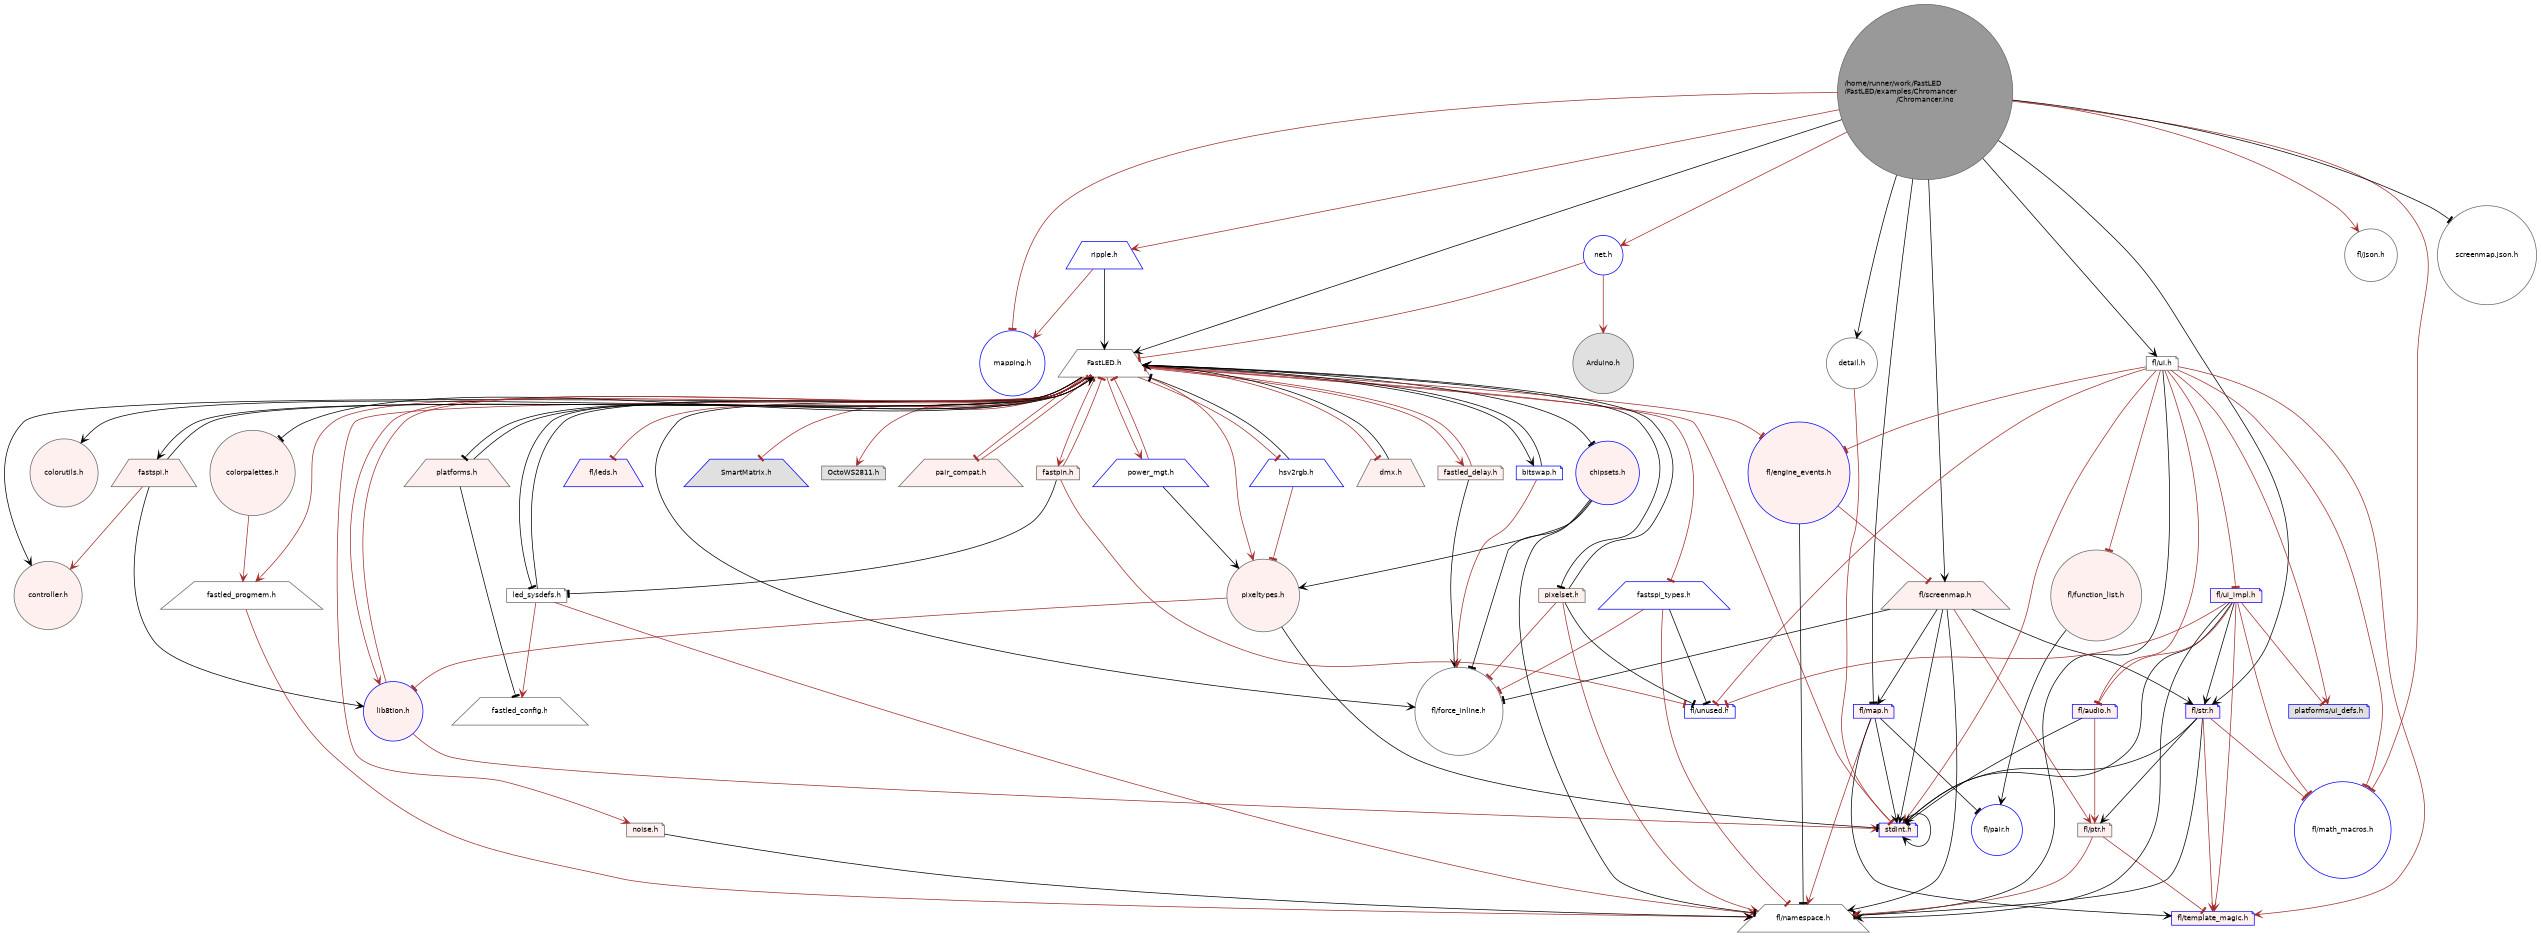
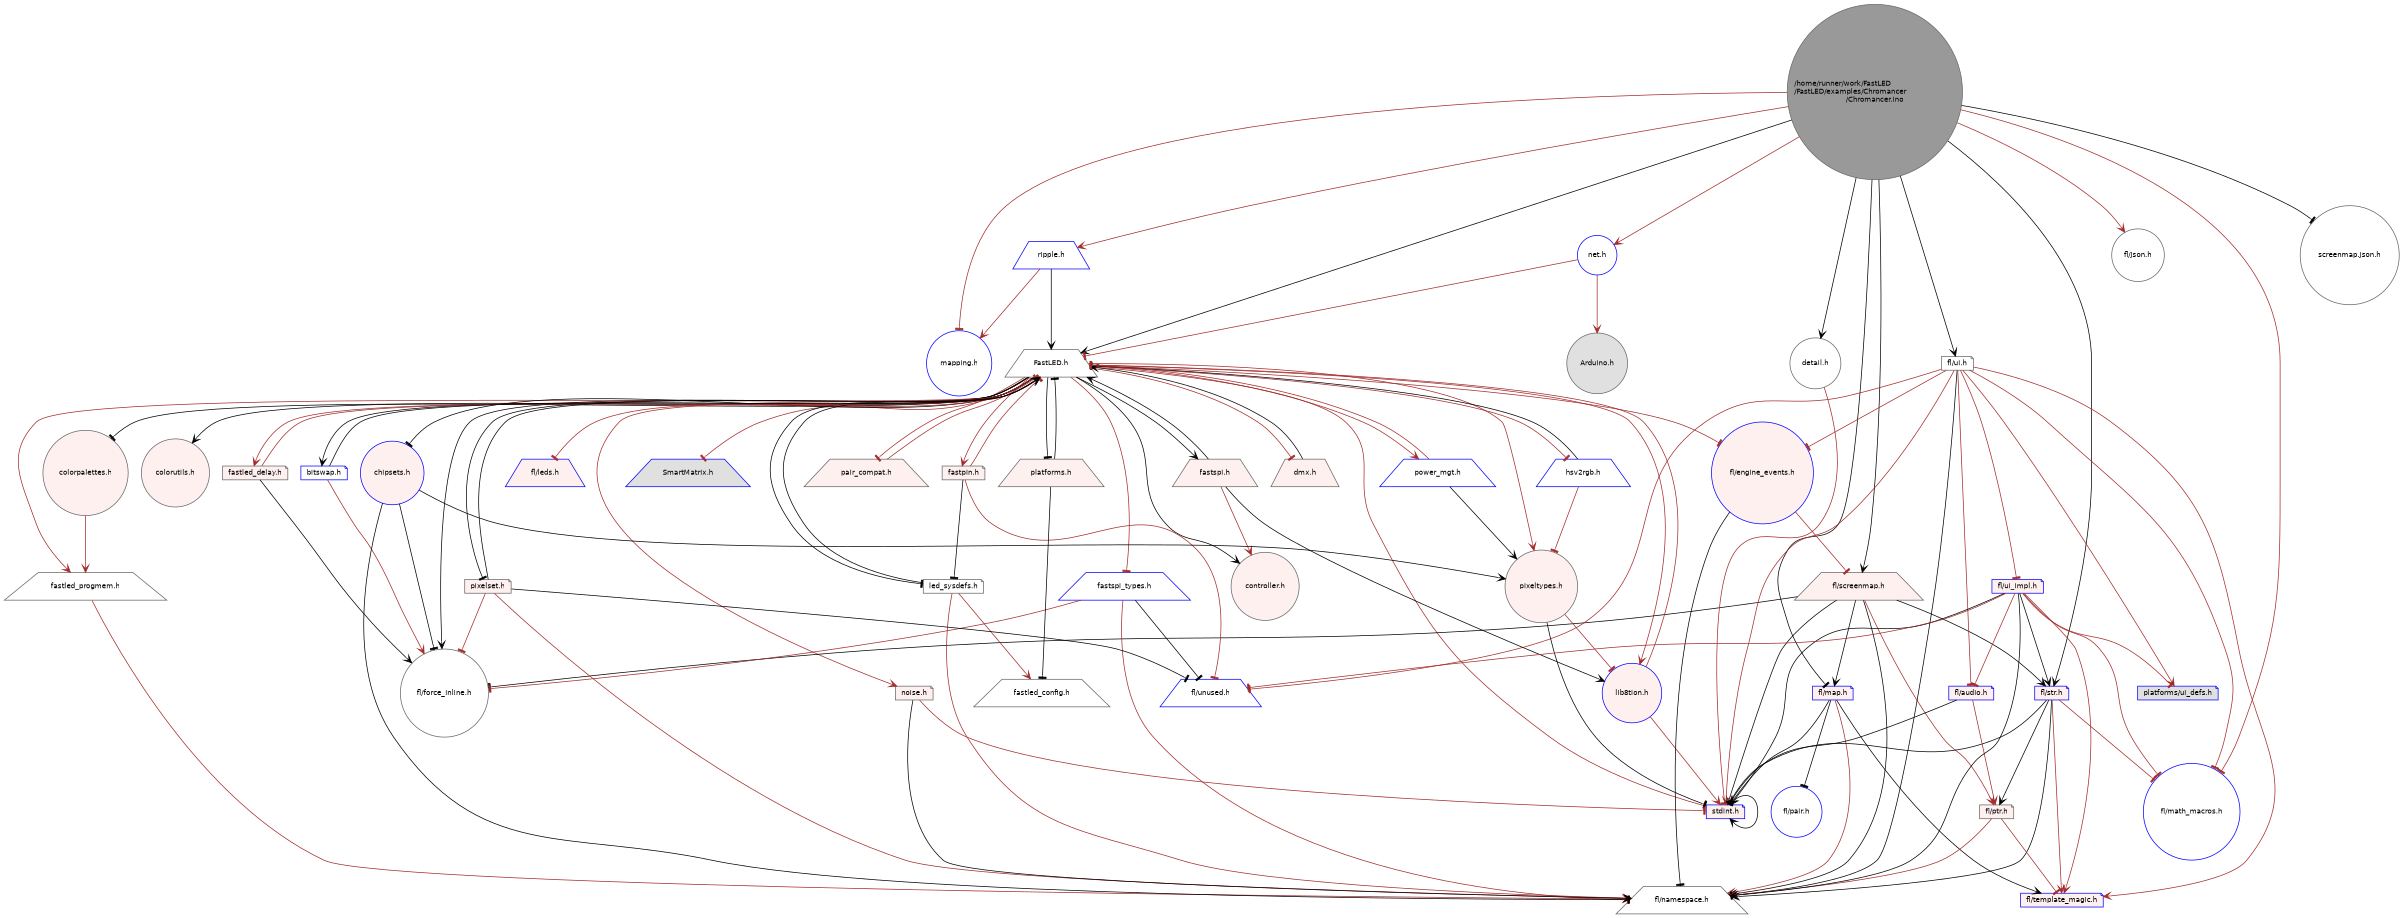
node "OctoWS2811.h": removed
node "fl/function_list.h": removed
node "fl/unused.h": shape note -> trapezium
edge "noise.h" -> "stdint.h": added
